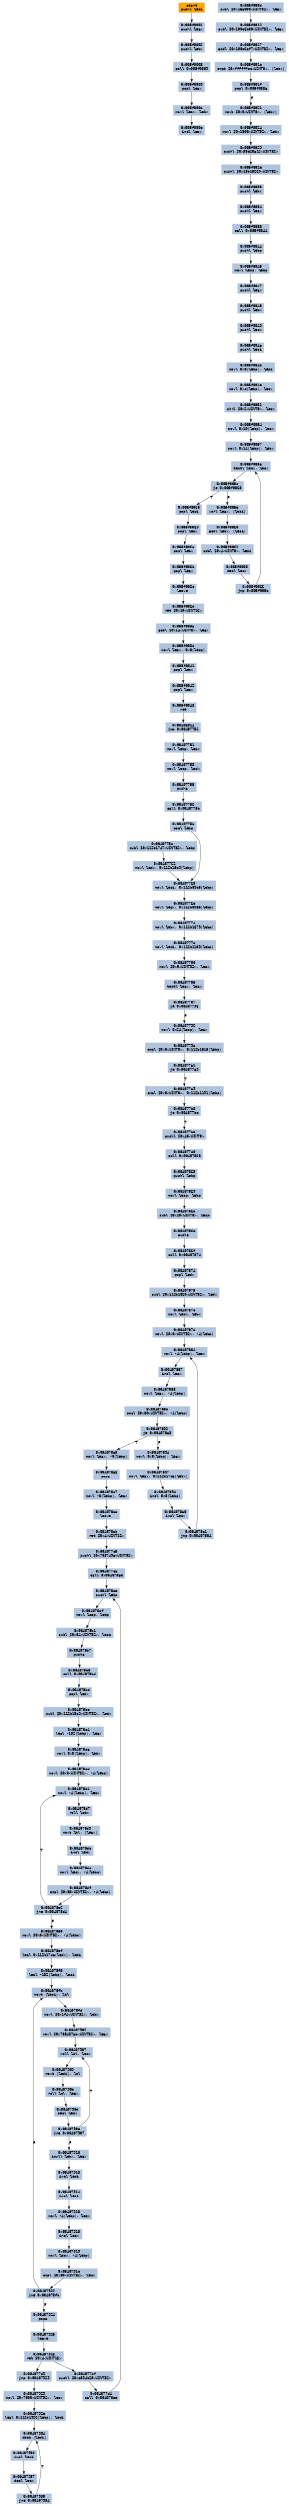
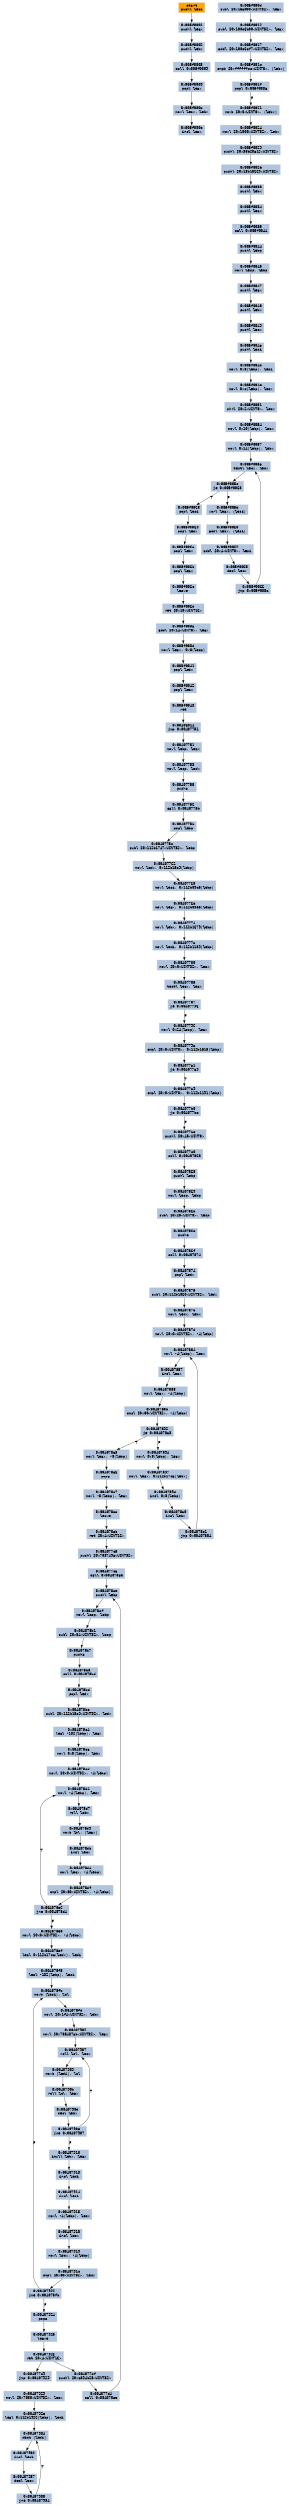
edge "0x0040775b popl %ebp" -> "0x00407768 movl %esi, 0x112b09c5(%ebp)": now "0x0040775b popl %ebp" -> "0x0040775c subl $0x112b1747<UINT32>, %ebp"
edge "0x004077b0 je 0x004077be" -> "0x004077be pushl $0x45<UINT8>": label "T" -> "F"
edge "0x004077d9 jmp 0x00407929" -> "0x00407929 movl $0x7000<UINT32>, %ecx": removed
